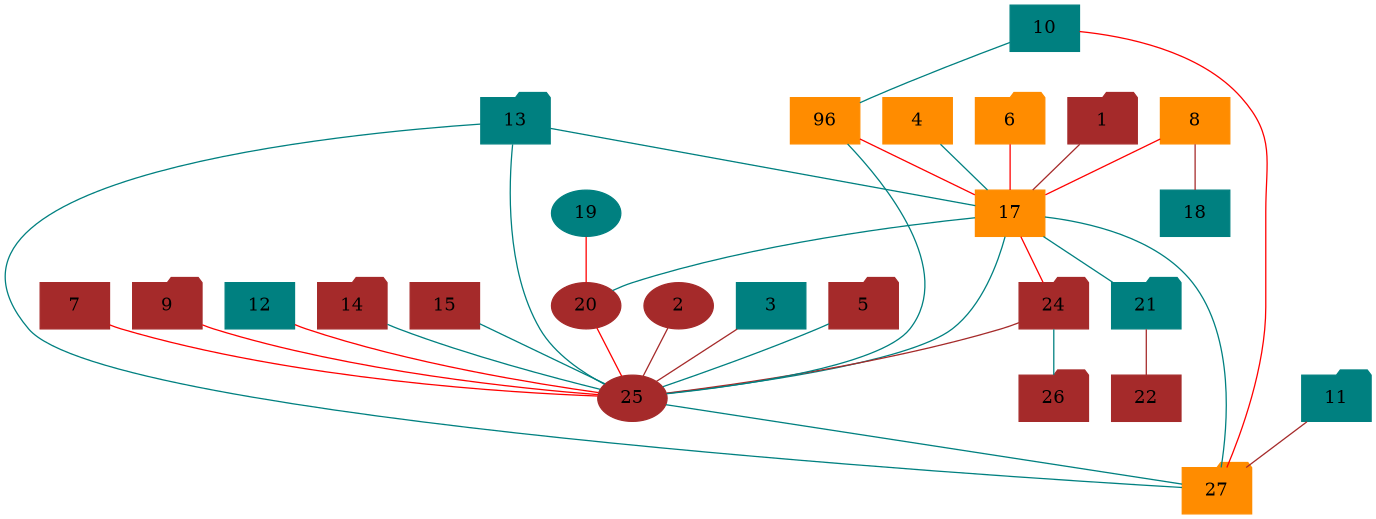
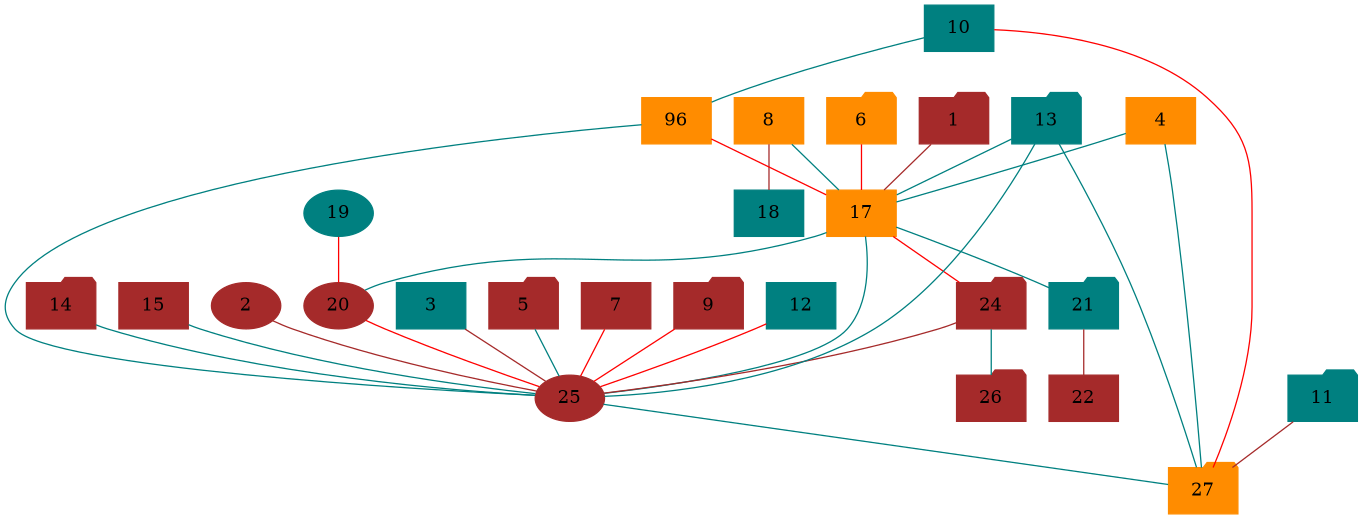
edge "8" -- "17": color red -> teal
edge "17" -- "27": now "4" -- "27"
